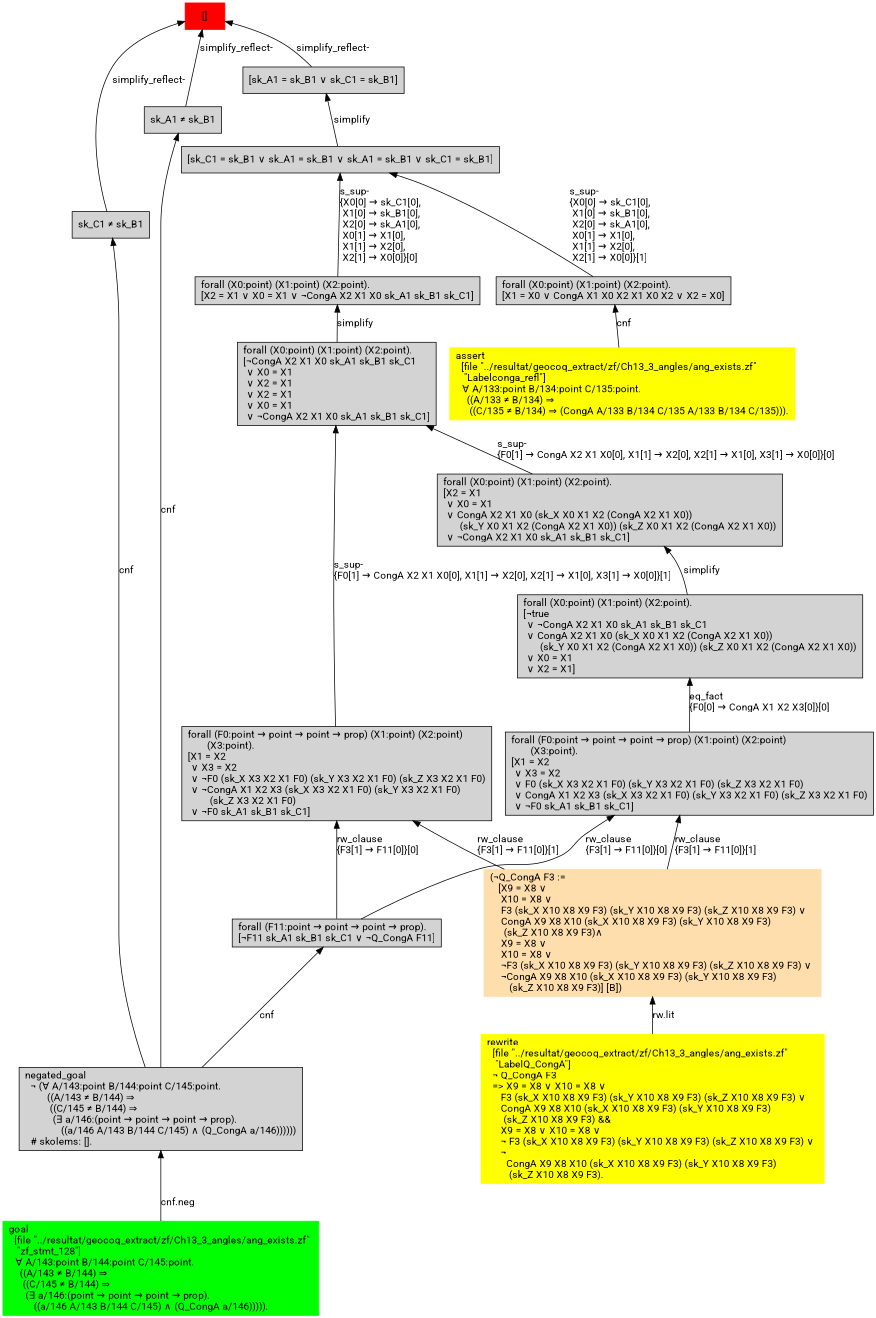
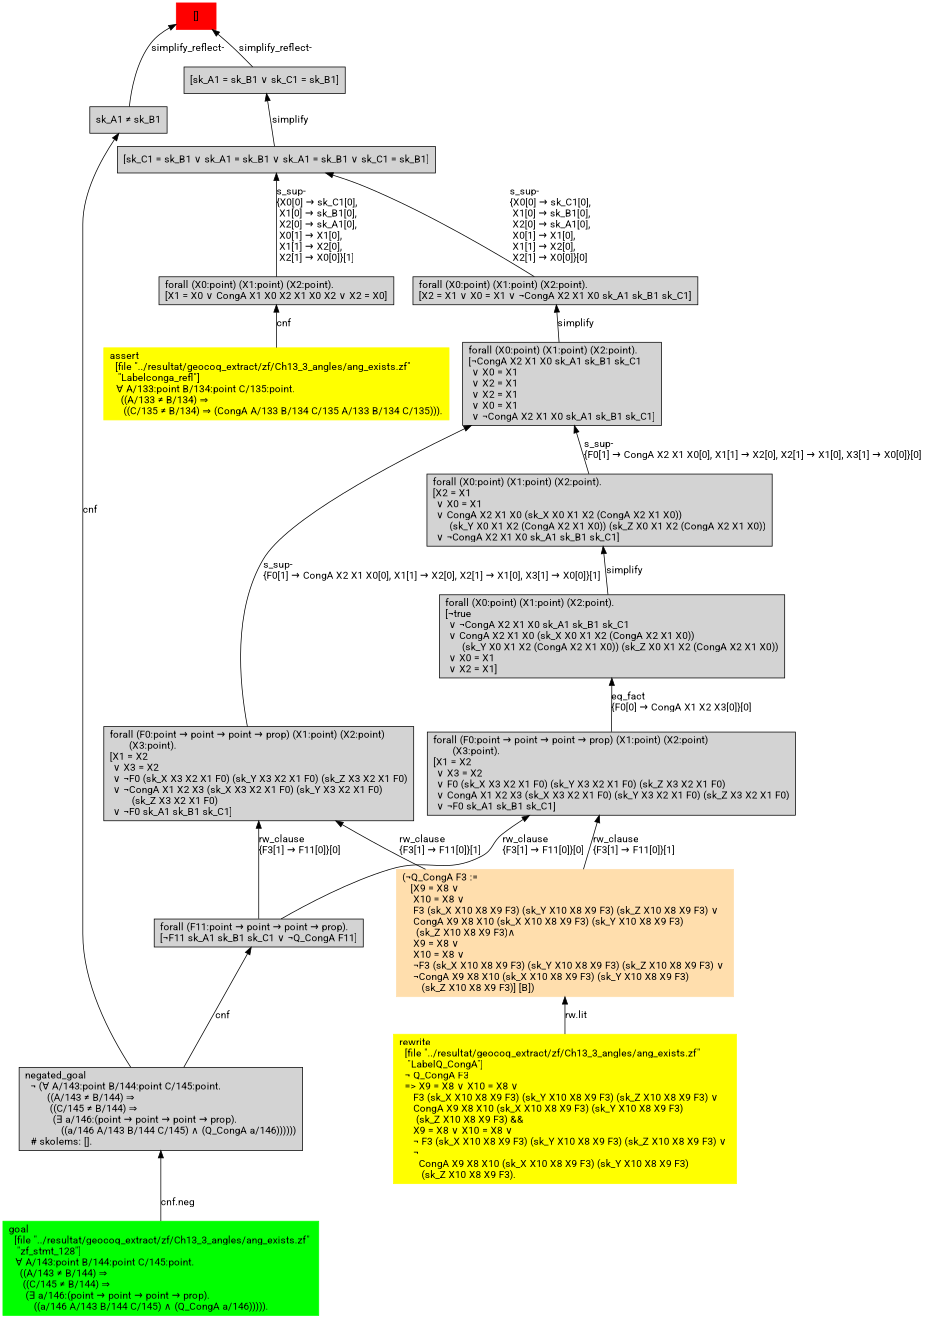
node "sk_C1 ≠ sk_B1": removed
